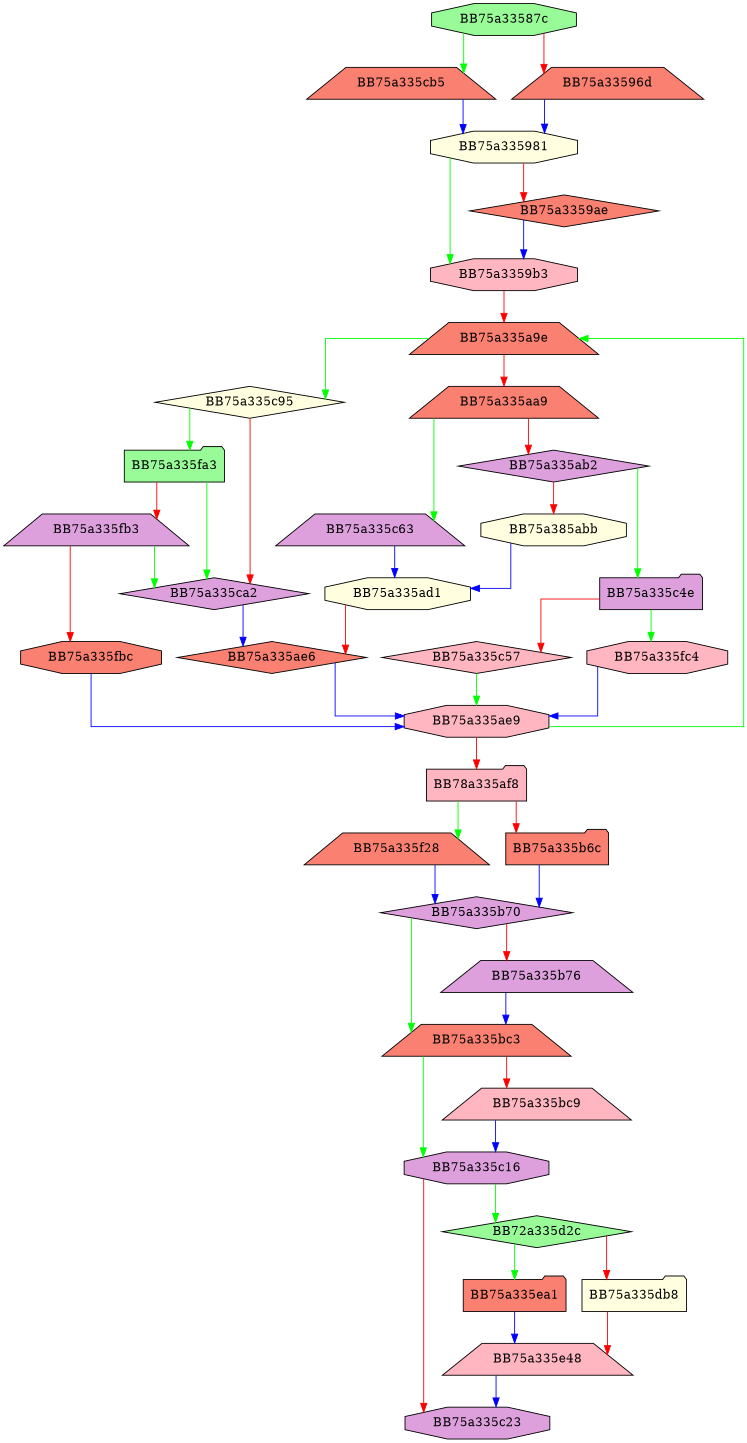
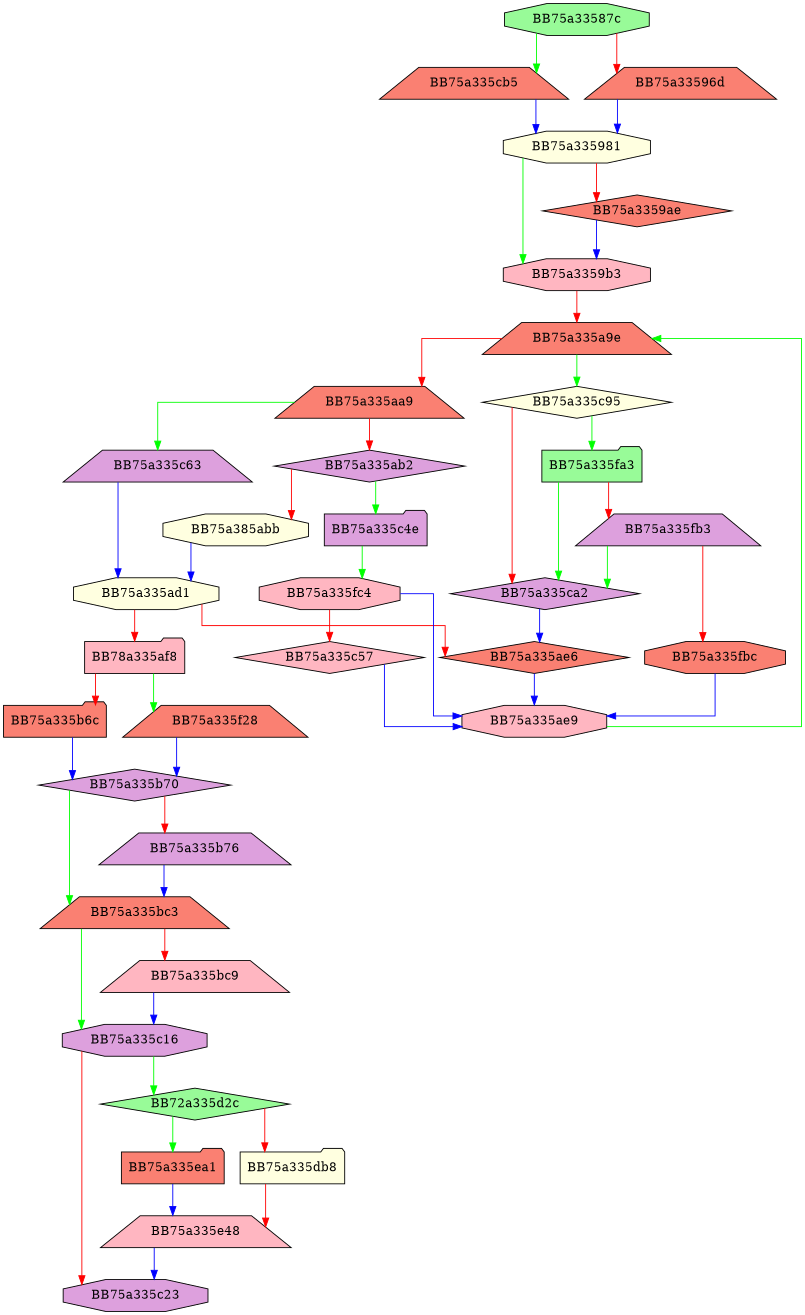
edge "BB75a335c4e" -> "BB75a335c57": now "BB75a335fc4" -> "BB75a335c57"
edge "BB75a335c57" -> "BB75a335ae9": color green -> blue
edge "BB75a335ae9" -> "BB78a335af8": now "BB75a335ad1" -> "BB78a335af8"
